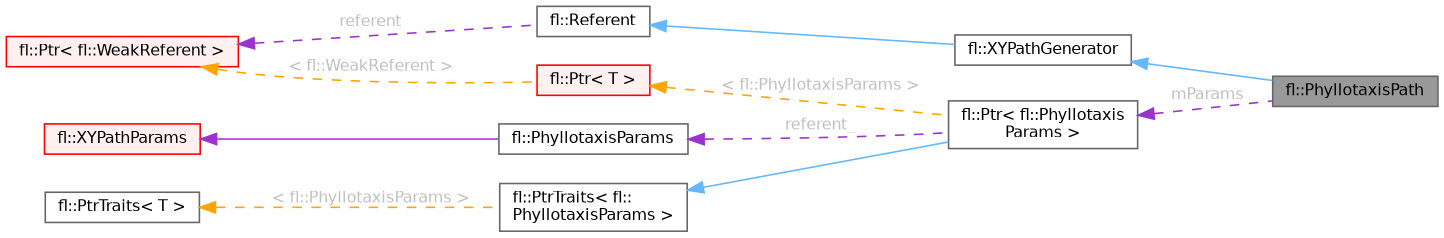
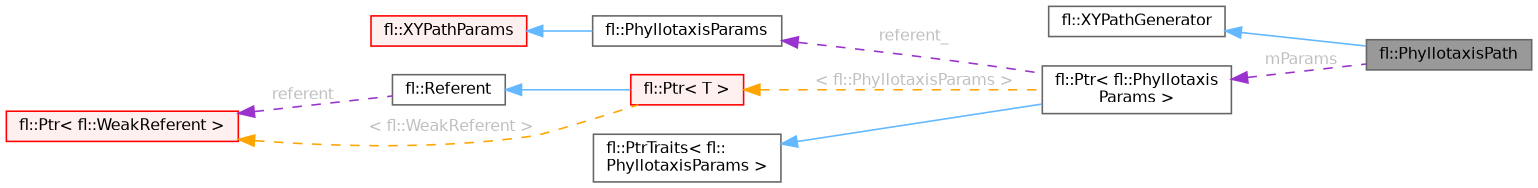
edge "fl::XYPathGenerator" -> "fl::Referent": now "fl::Ptr< T >" -> "fl::Referent"
edge "fl::PhyllotaxisParams" -> "fl::XYPathParams": color darkorchid3 -> steelblue1
node "fl::PtrTraits< T >": removed
